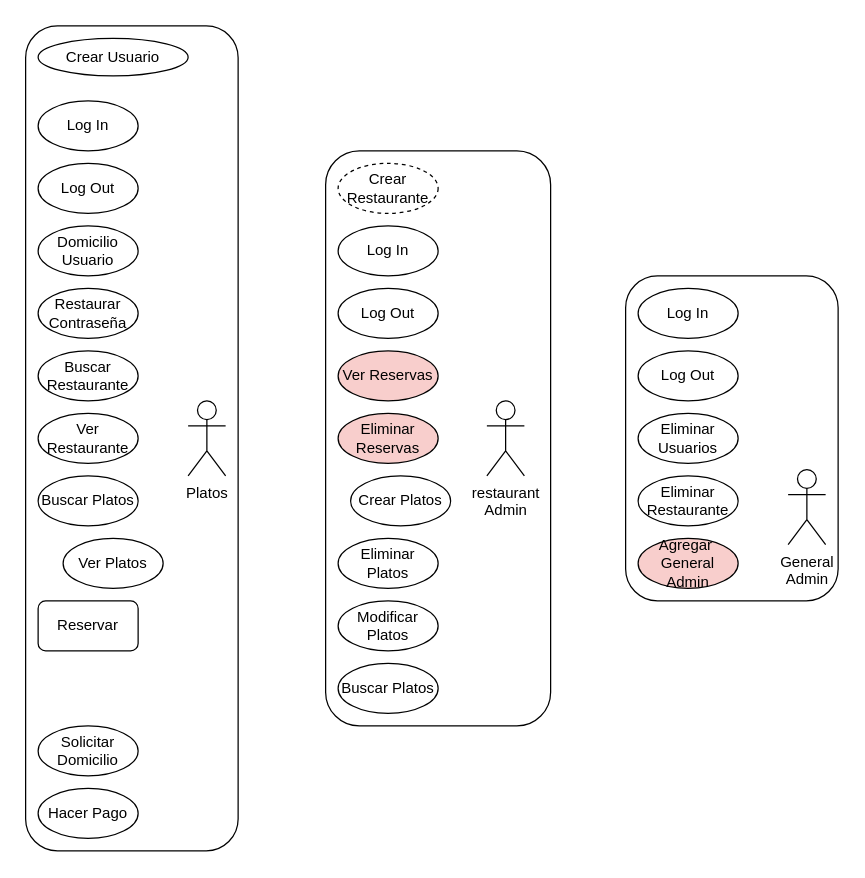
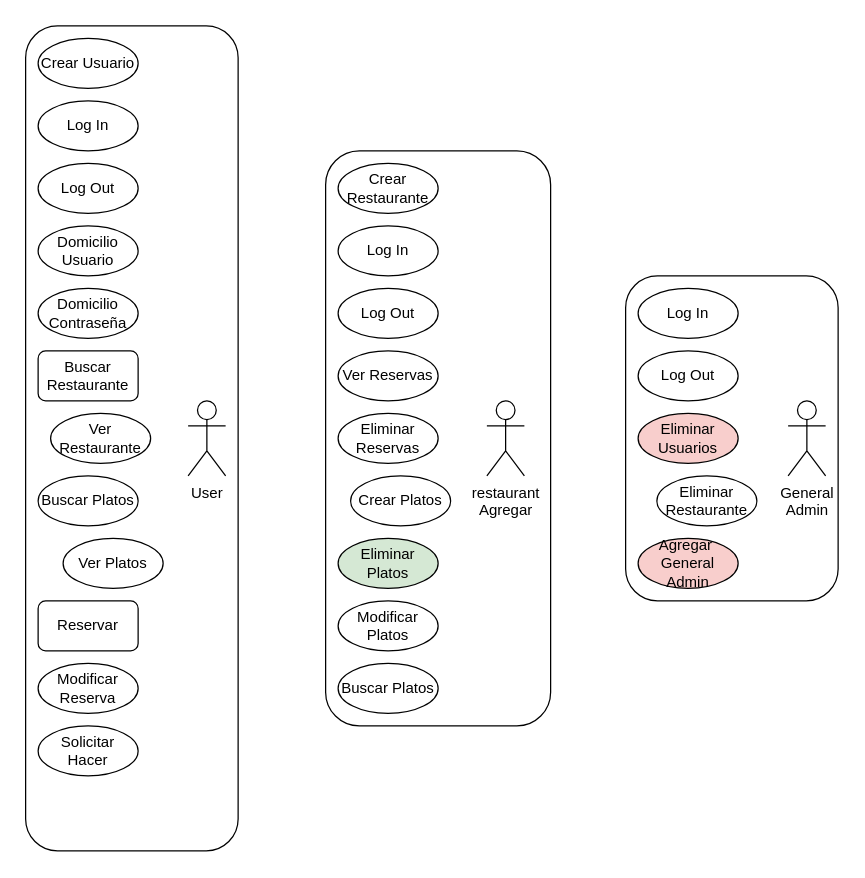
node "Crear Usuario": size 150x38 -> 100x50
node "Crear Restaurante": style dashed -> solid
node "Restaurar Contraseña": label "Restaurar Contraseña" -> "Domicilio Contraseña"
node "Buscar Restaurante": shape ellipse -> rounded rectangle
node "Ver Reservas": fillcolor #f8cecc -> #ffffff
node "Ver Restaurante": moved (88, 438) -> (101, 438)
node "Eliminar Reservas": fillcolor #f8cecc -> #ffffff
node "Eliminar Usuarios": fillcolor #ffffff -> #f8cecc
node "Platos": label "Platos" -> "User"
node "Eliminar Restaurante": moved (688, 501) -> (707, 501)
node "restaurant Admin": label "restaurant Admin" -> "restaurant Agregar"
node "General Admin": moved (807, 507) -> (807, 438)
node "Eliminar Platos": fillcolor #ffffff -> #d5e8d4
node "Modificar Reserva": added
node "Solicitar Domicilio": label "Solicitar Domicilio" -> "Solicitar Hacer"
node "Hacer Pago": removed
